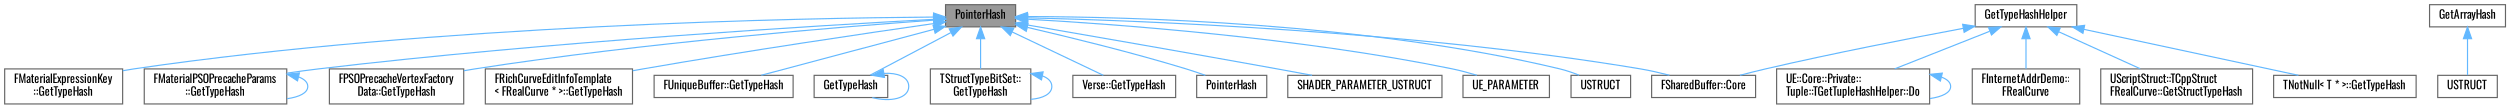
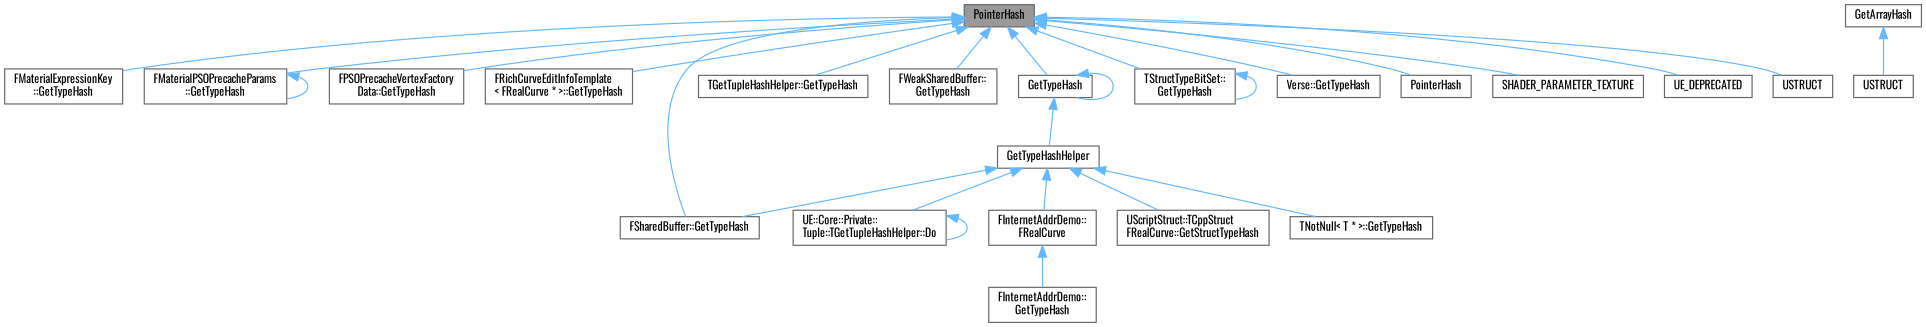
node "FUniqueBuffer::GetTypeHash": label "FUniqueBuffer::GetTypeHash" -> "TGetTupleHashHelper::GetTypeHash"
node "FWeakSharedBuffer:: GetTypeHash": added
node "SHADER_PARAMETER_USTRUCT": label "SHADER_PARAMETER_USTRUCT" -> "SHADER_PARAMETER_TEXTURE"
node "UE_PARAMETER": label "UE_PARAMETER" -> "UE_DEPRECATED"
node "FSharedBuffer::Core": label "FSharedBuffer::Core" -> "FSharedBuffer::GetTypeHash"
edge "GetTypeHashHelper" -> "GetTypeHash": added
node "FInternetAddrDemo:: GetTypeHash": added
